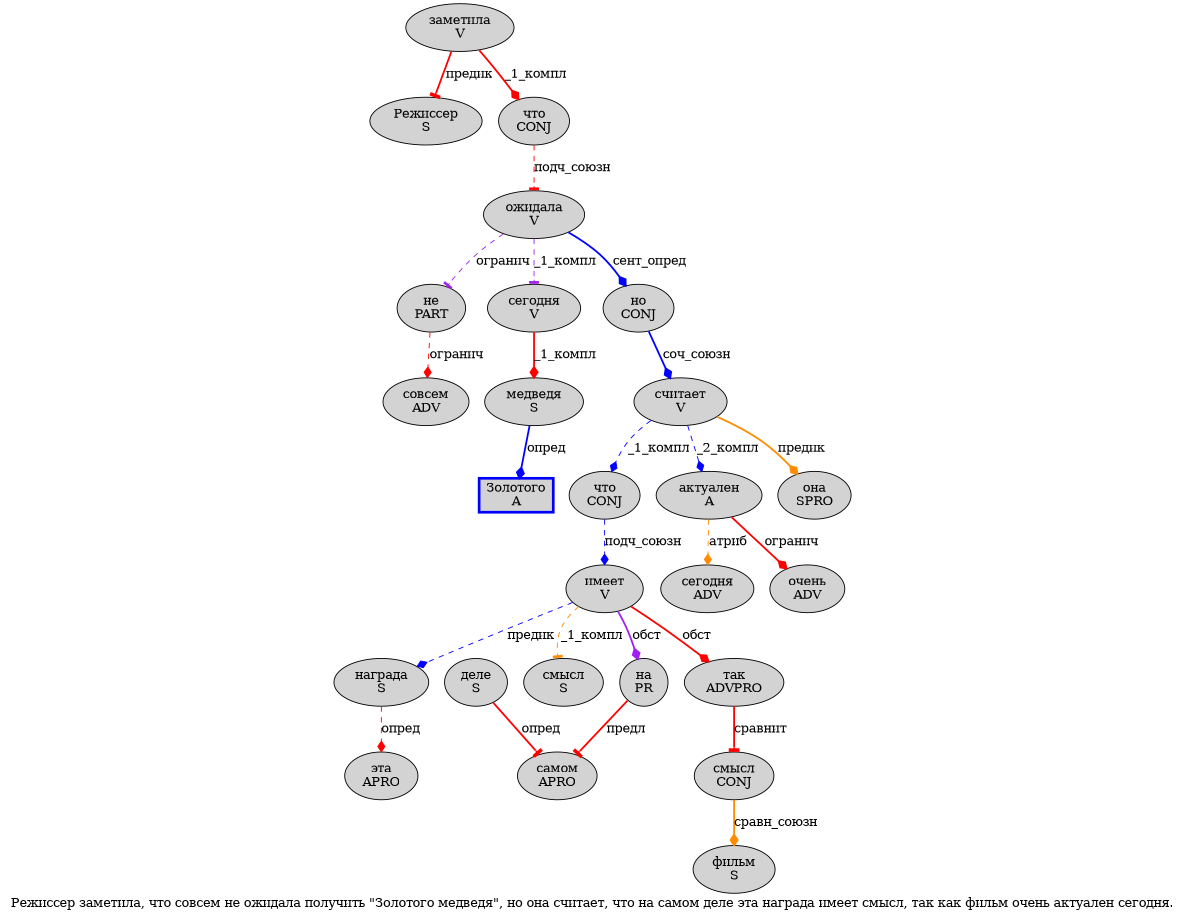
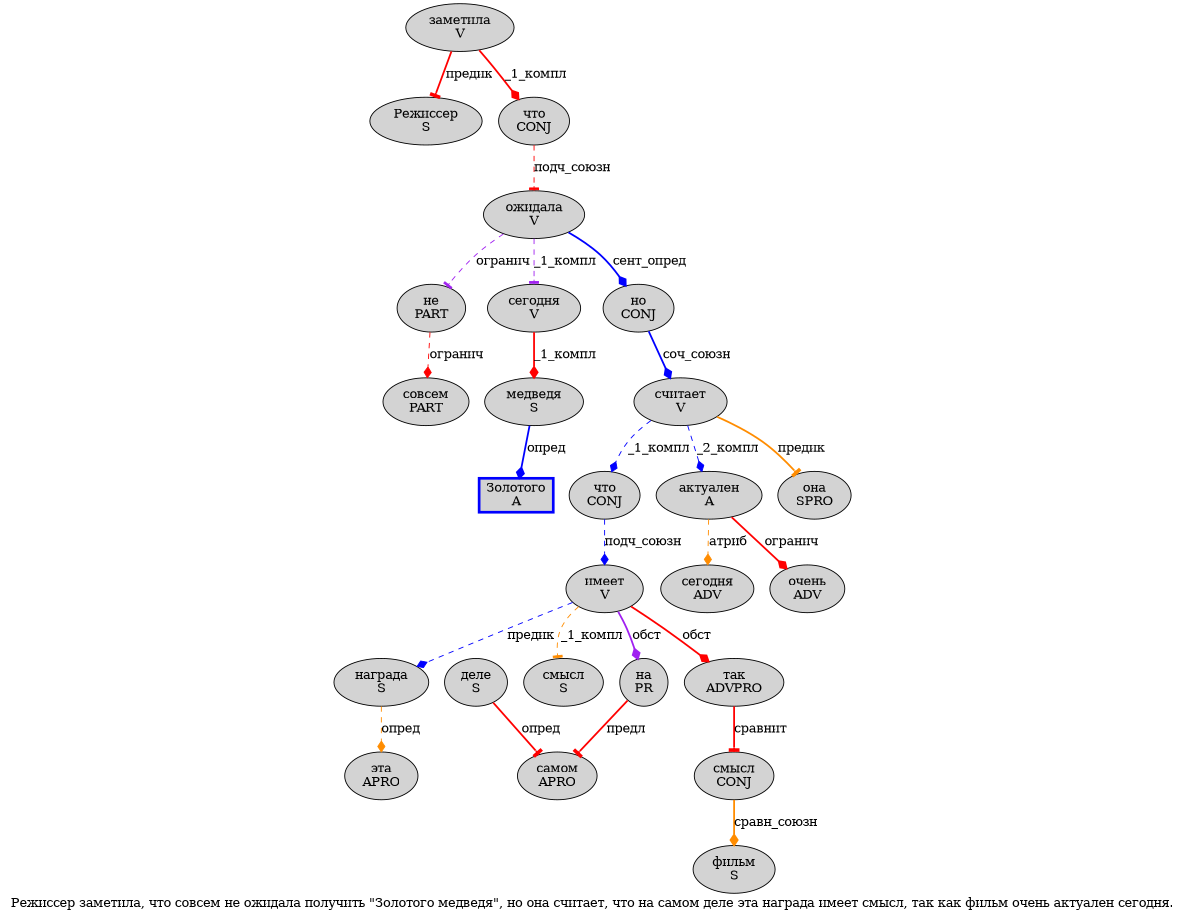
node "совсем ADV": label "совсем ADV" -> "совсем PART"
edge "считает V" -> "она SPRO": arrowhead diamond -> tee
edge "награда S" -> "эта APRO": color red -> darkorange
